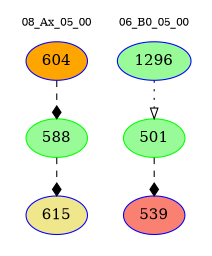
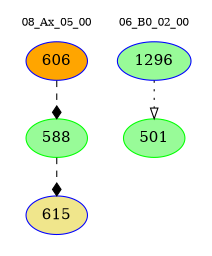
cluster "06_B0_05_00": label "06_B0_05_00" -> "06_B0_02_00"
node "604": label "604" -> "606"
node "539": removed
